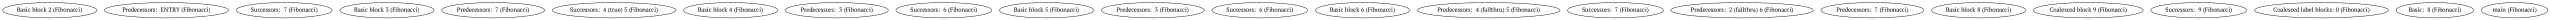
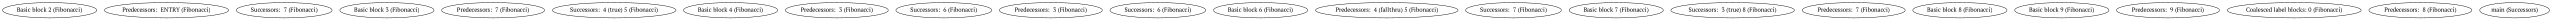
node "Basic block 5 (Fibonacci)": removed
node "Basic block 7 (Fibonacci)": added
node "Successors:  3 (true) 8 (Fibonacci)": added
node "Predecessors:  2 (fallthru) 6 (Fibonacci)": removed
node "Coalesced block 9 (Fibonacci)": label "Coalesced block 9 (Fibonacci)" -> "Basic block 9 (Fibonacci)"
node "Successors:  9 (Fibonacci)": label "Successors:  9 (Fibonacci)" -> "Predecessors:  9 (Fibonacci)"
node "Basic:  8 (Fibonacci)": label "Basic:  8 (Fibonacci)" -> "Predecessors:  8 (Fibonacci)"
node "main (Fibonacci)": label "main (Fibonacci)" -> "main (Successors)"
